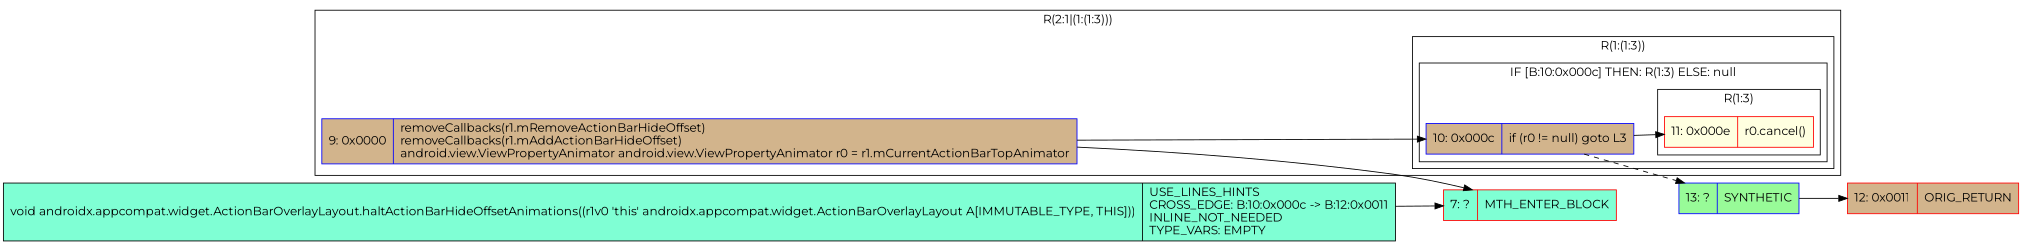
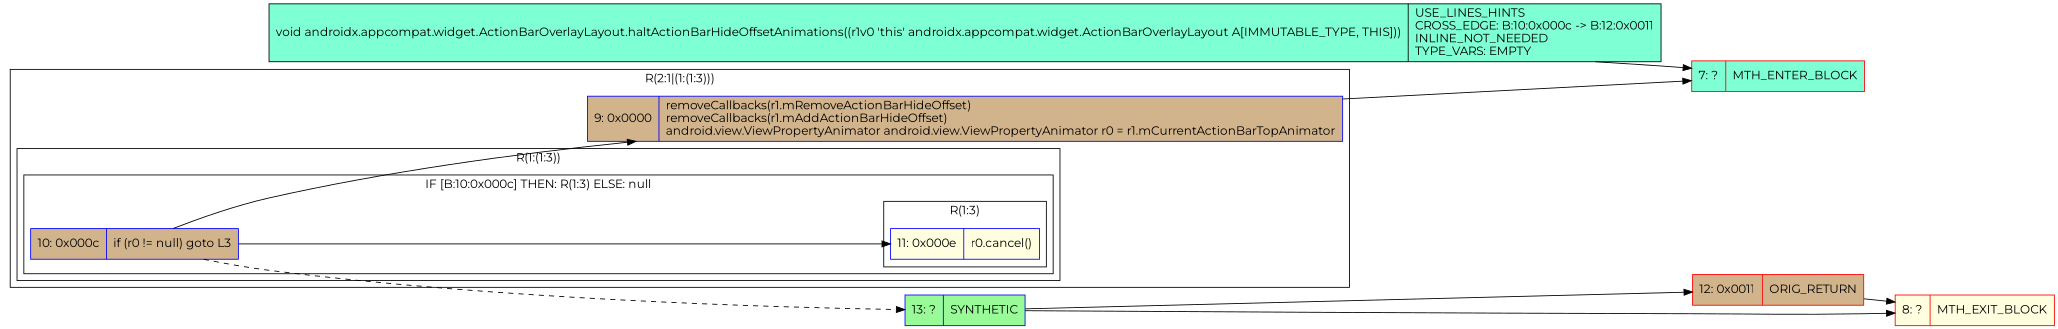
node "11: 0x000e": color red -> blue
edge "9: 0x0000" -> "10: 0x000c": reversed
node "8: ?": added
